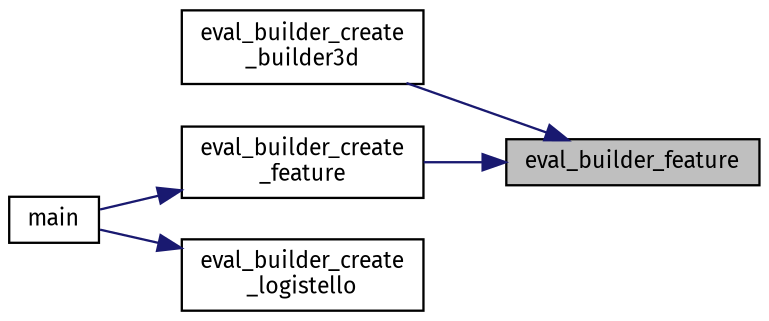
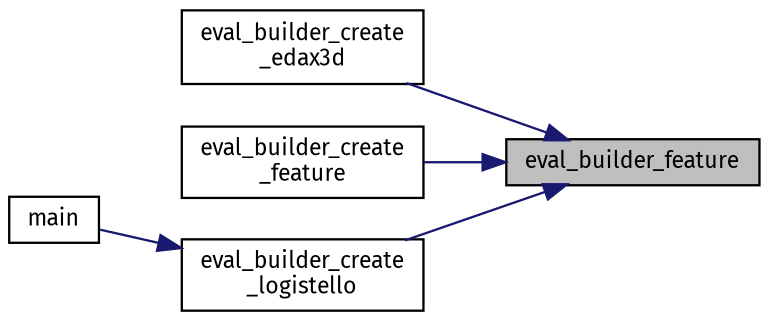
node "eval_builder_create _builder3d": label "eval_builder_create _builder3d" -> "eval_builder_create _edax3d"
edge "main" -> "eval_builder_create _feature": removed
edge "eval_builder_create _logistello" -> "eval_builder_feature": added
